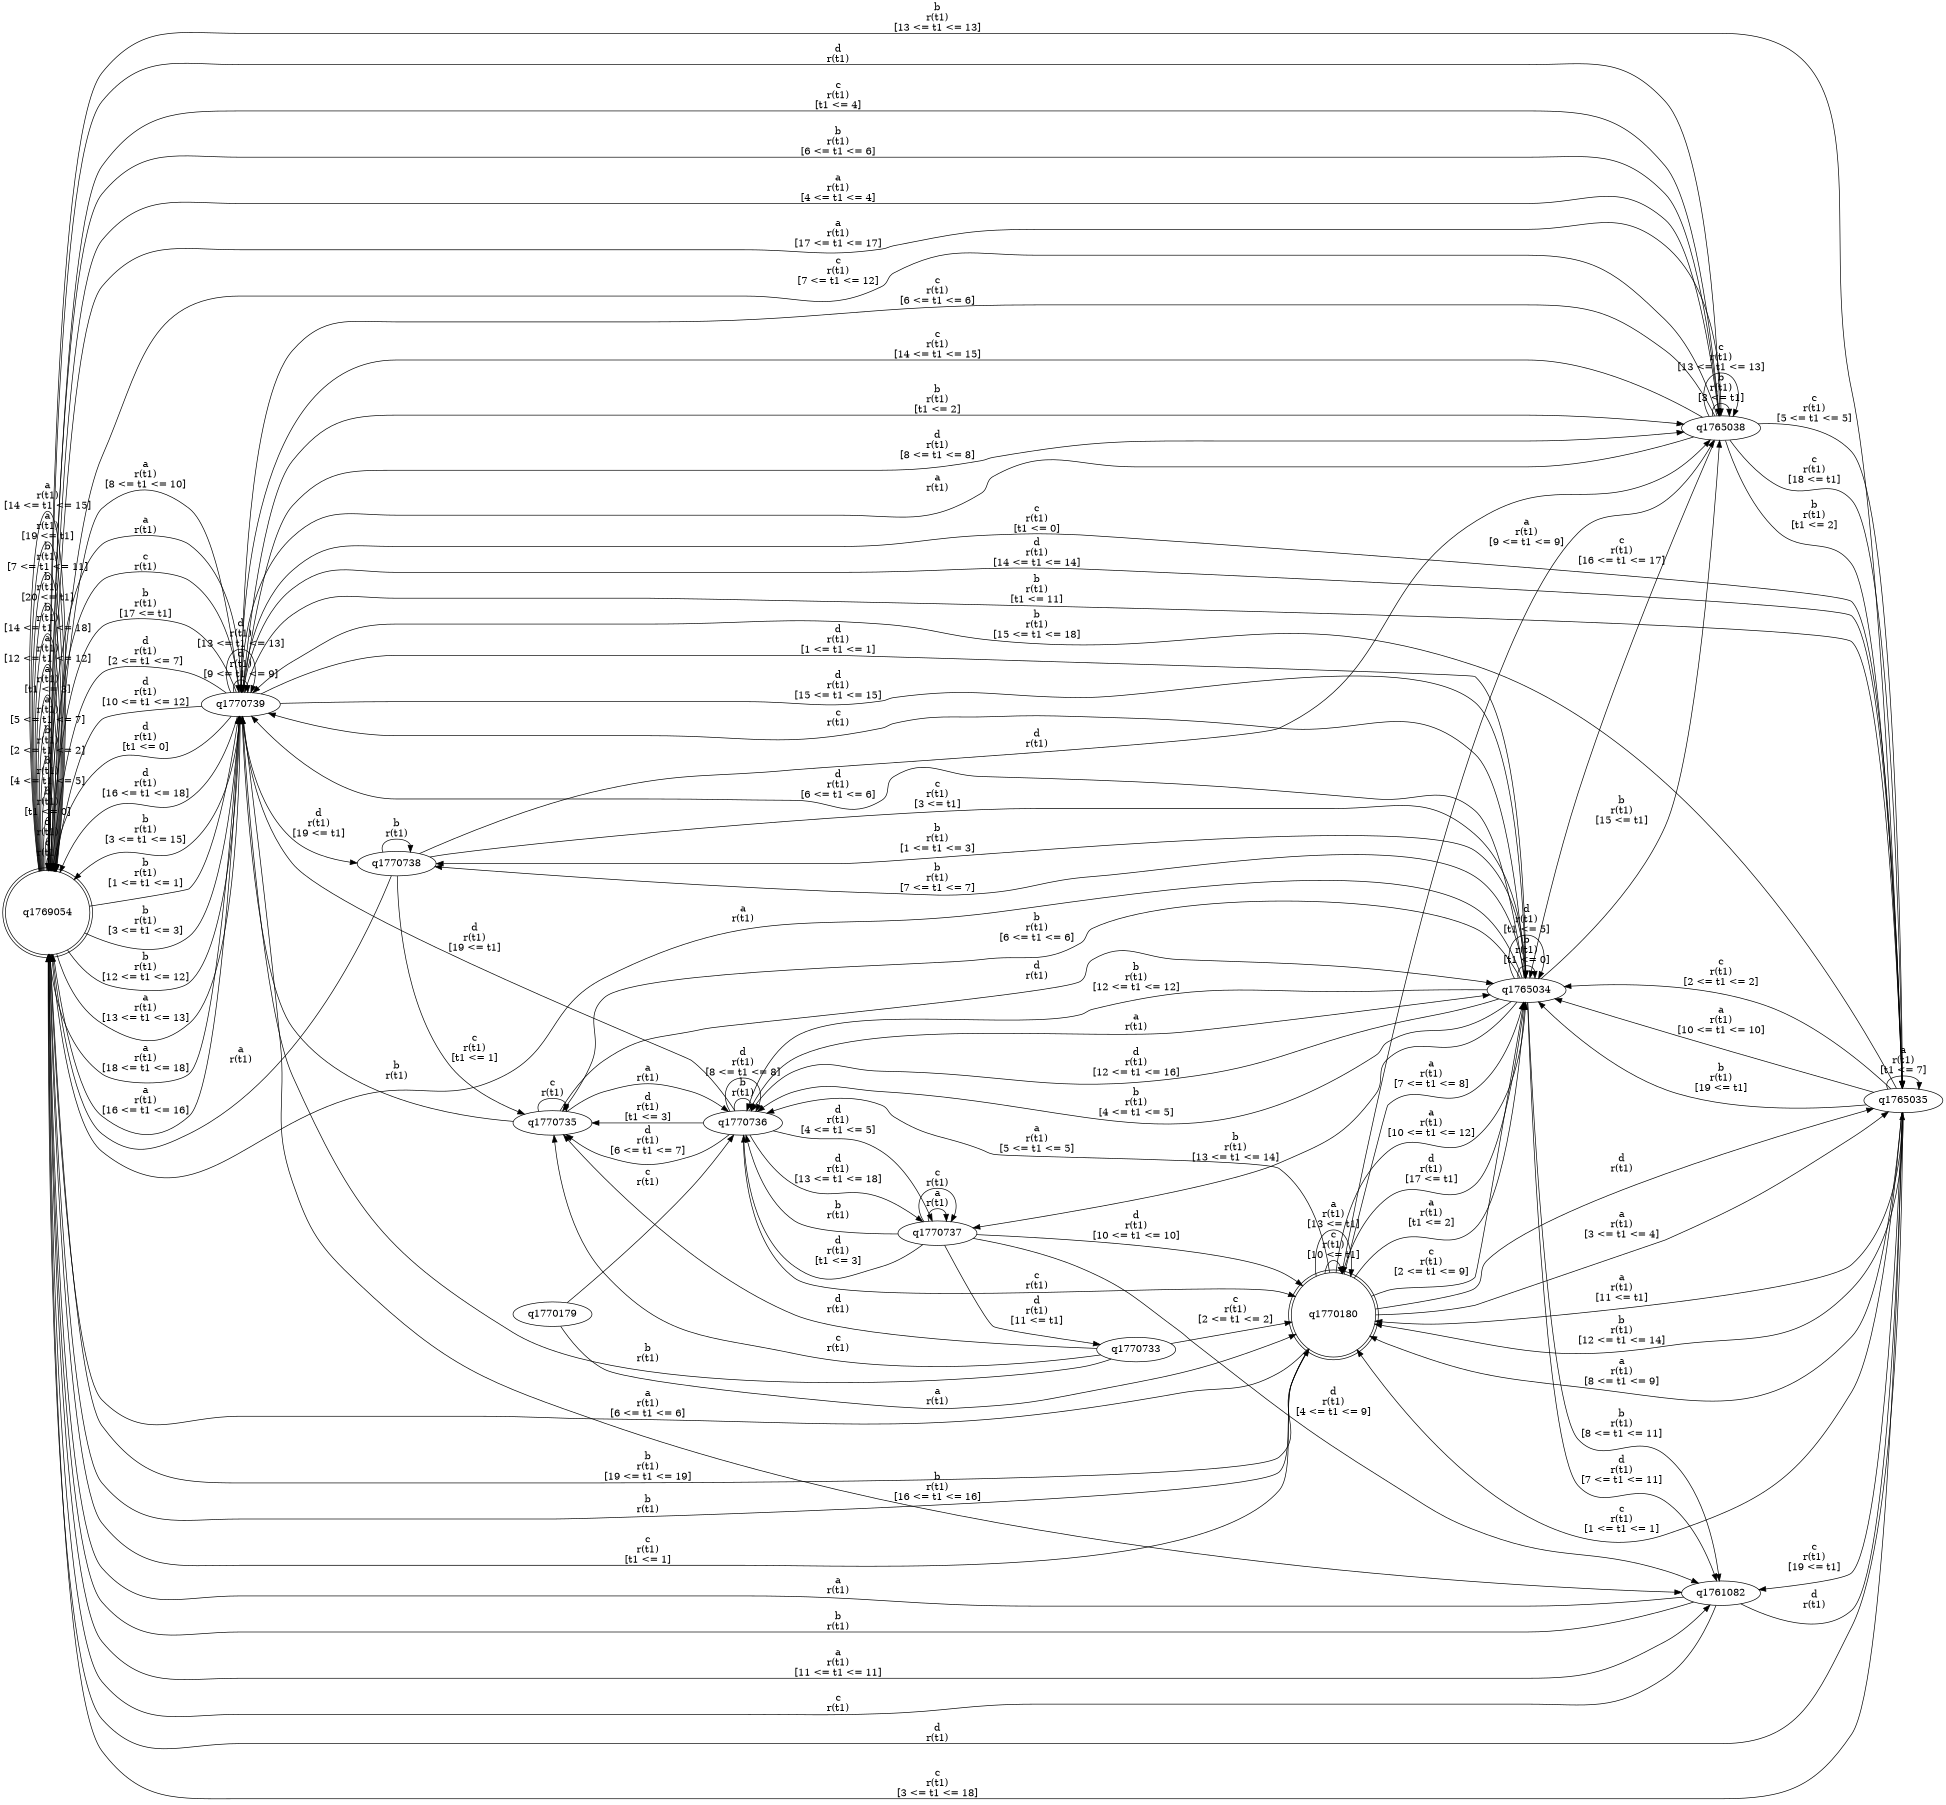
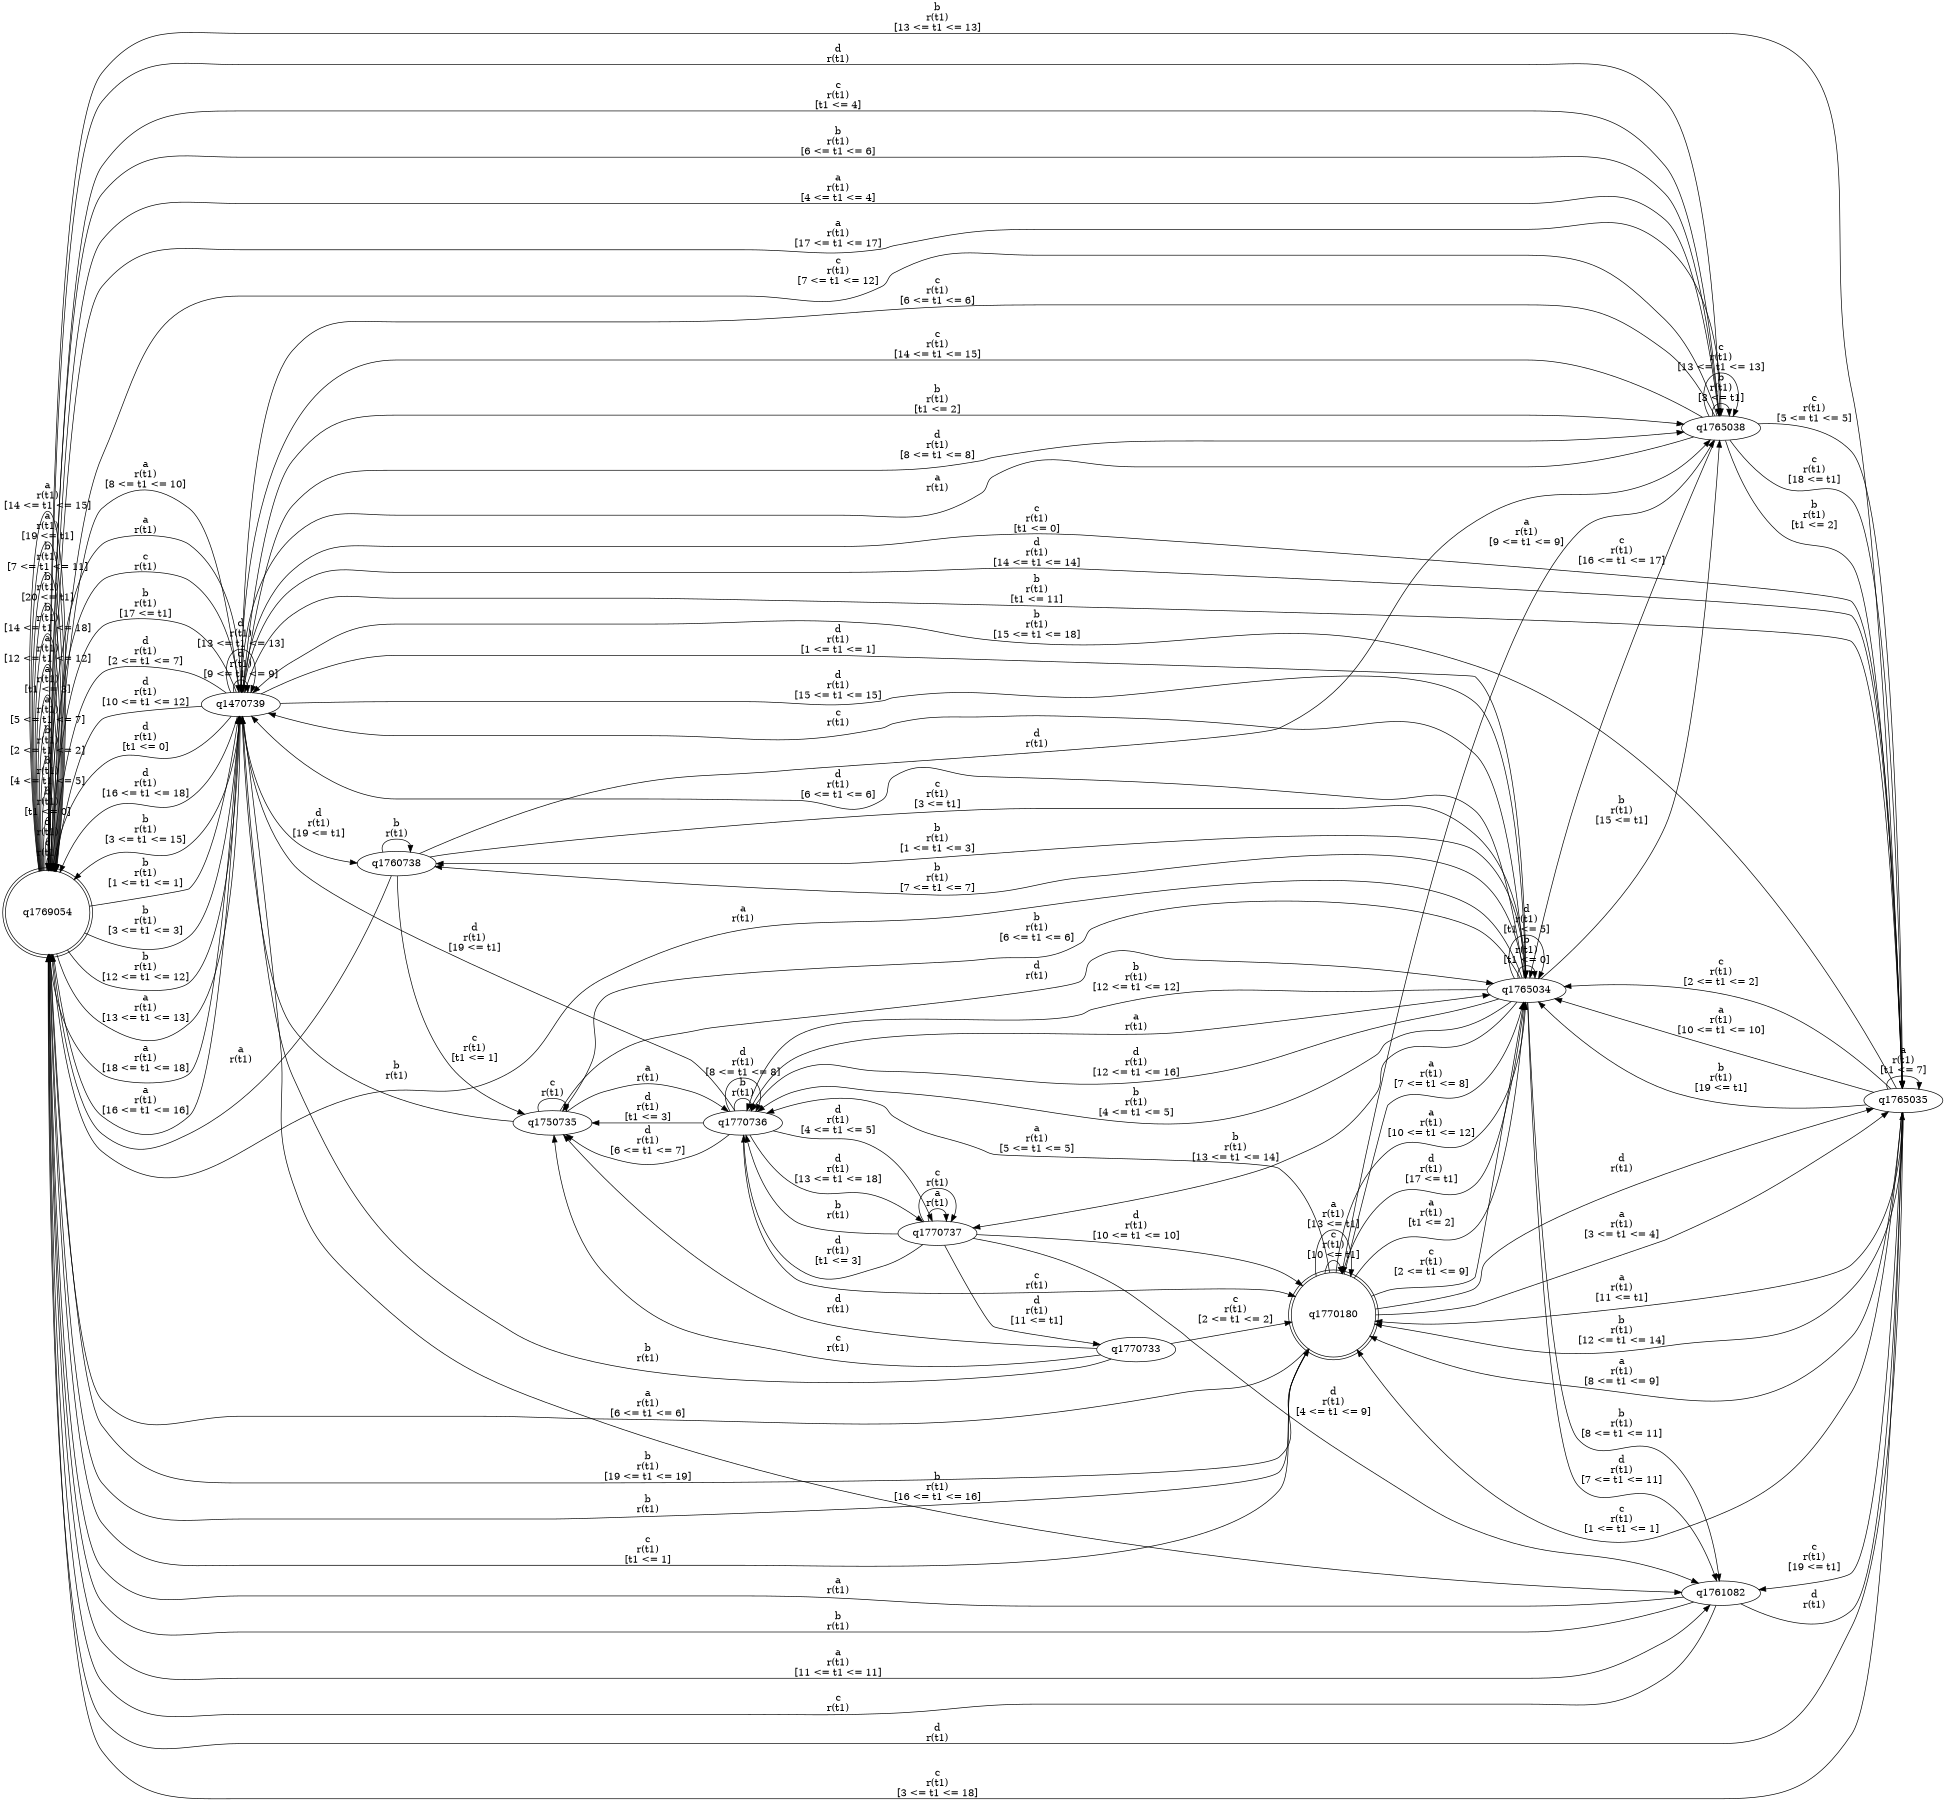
node "q1770739": label "q1770739" -> "q1470739"
node "q1770738": label "q1770738" -> "q1760738"
node "q1770735": label "q1770735" -> "q1750735"
node "q1770179": removed
